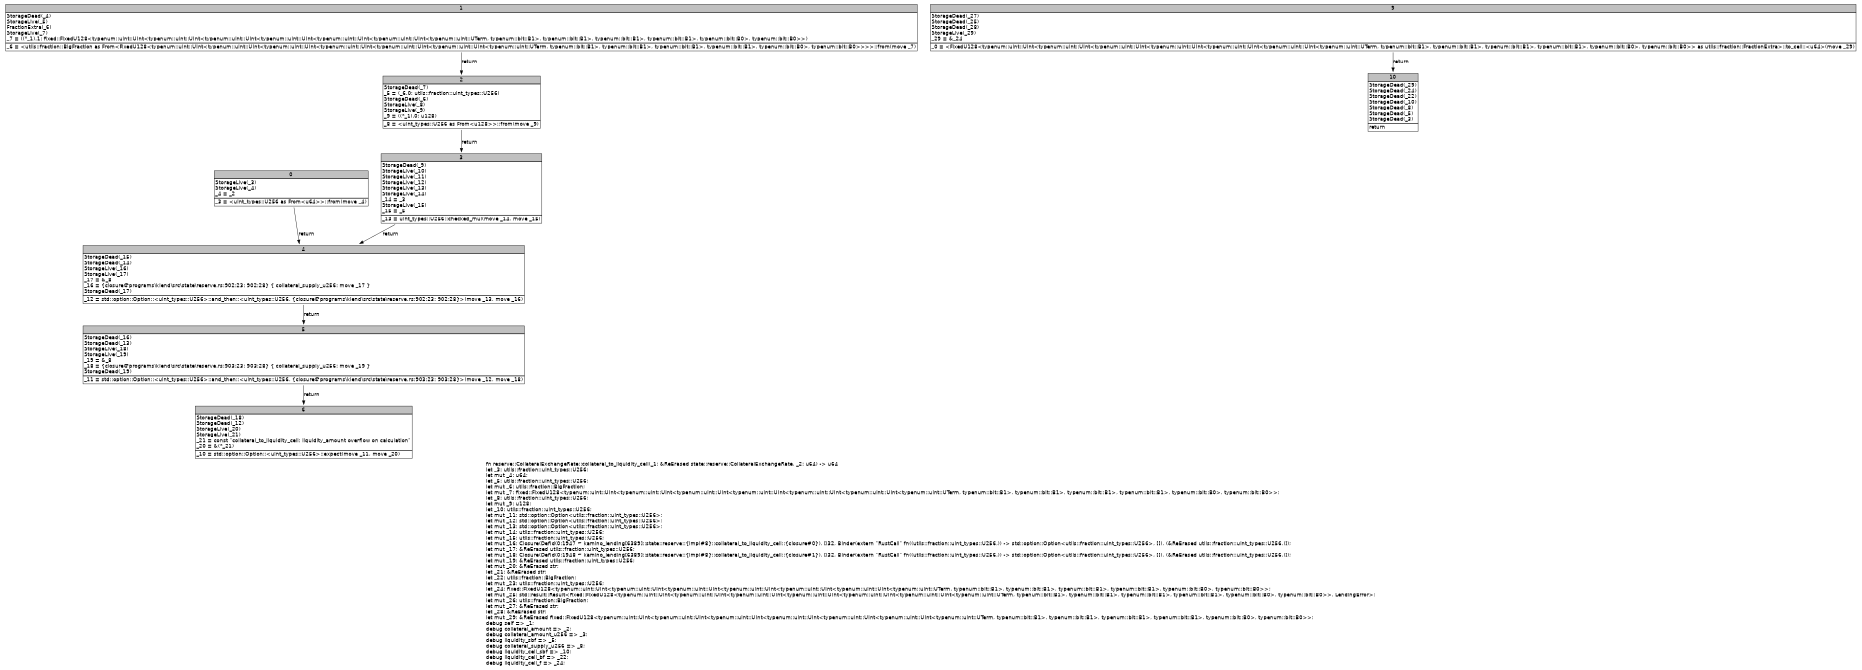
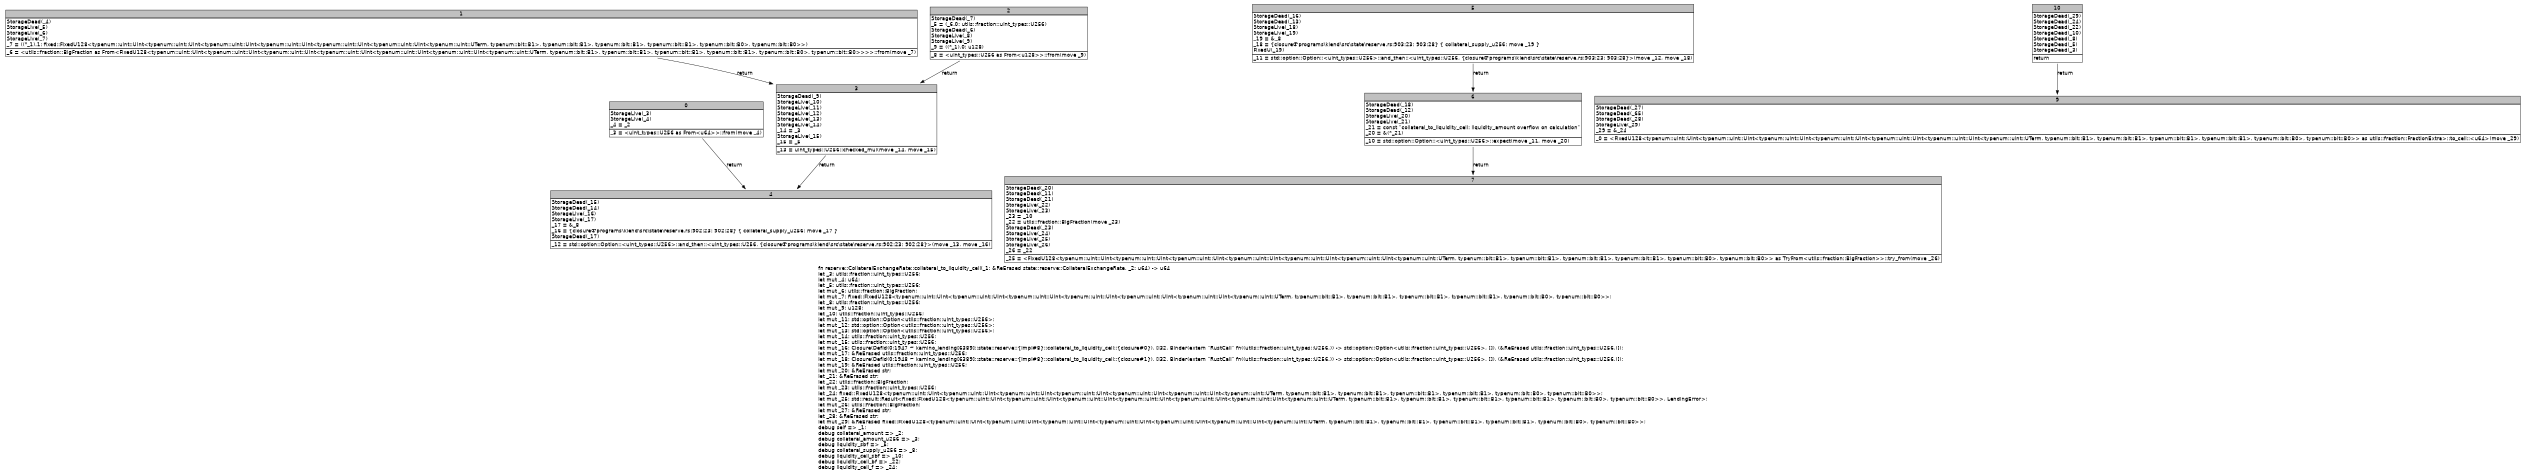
node "9": text "StorageDead(_25)" -> "StorageDead(_65)"
node "1": text "FractionExtra(_6)" -> "StorageLive(_6)"
edge "9" -> "10": reversed
edge "1" -> "2": now "1" -> "3"
node "7": added
edge "4" -> "5": removed, label "return"
node "5": text "StorageDead(_19)" -> "FixedU(_19)"
